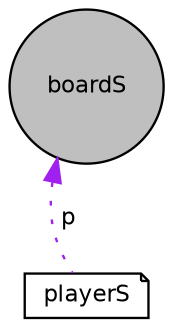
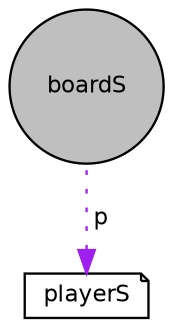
edge "playerS" -> "boardS": reversed
